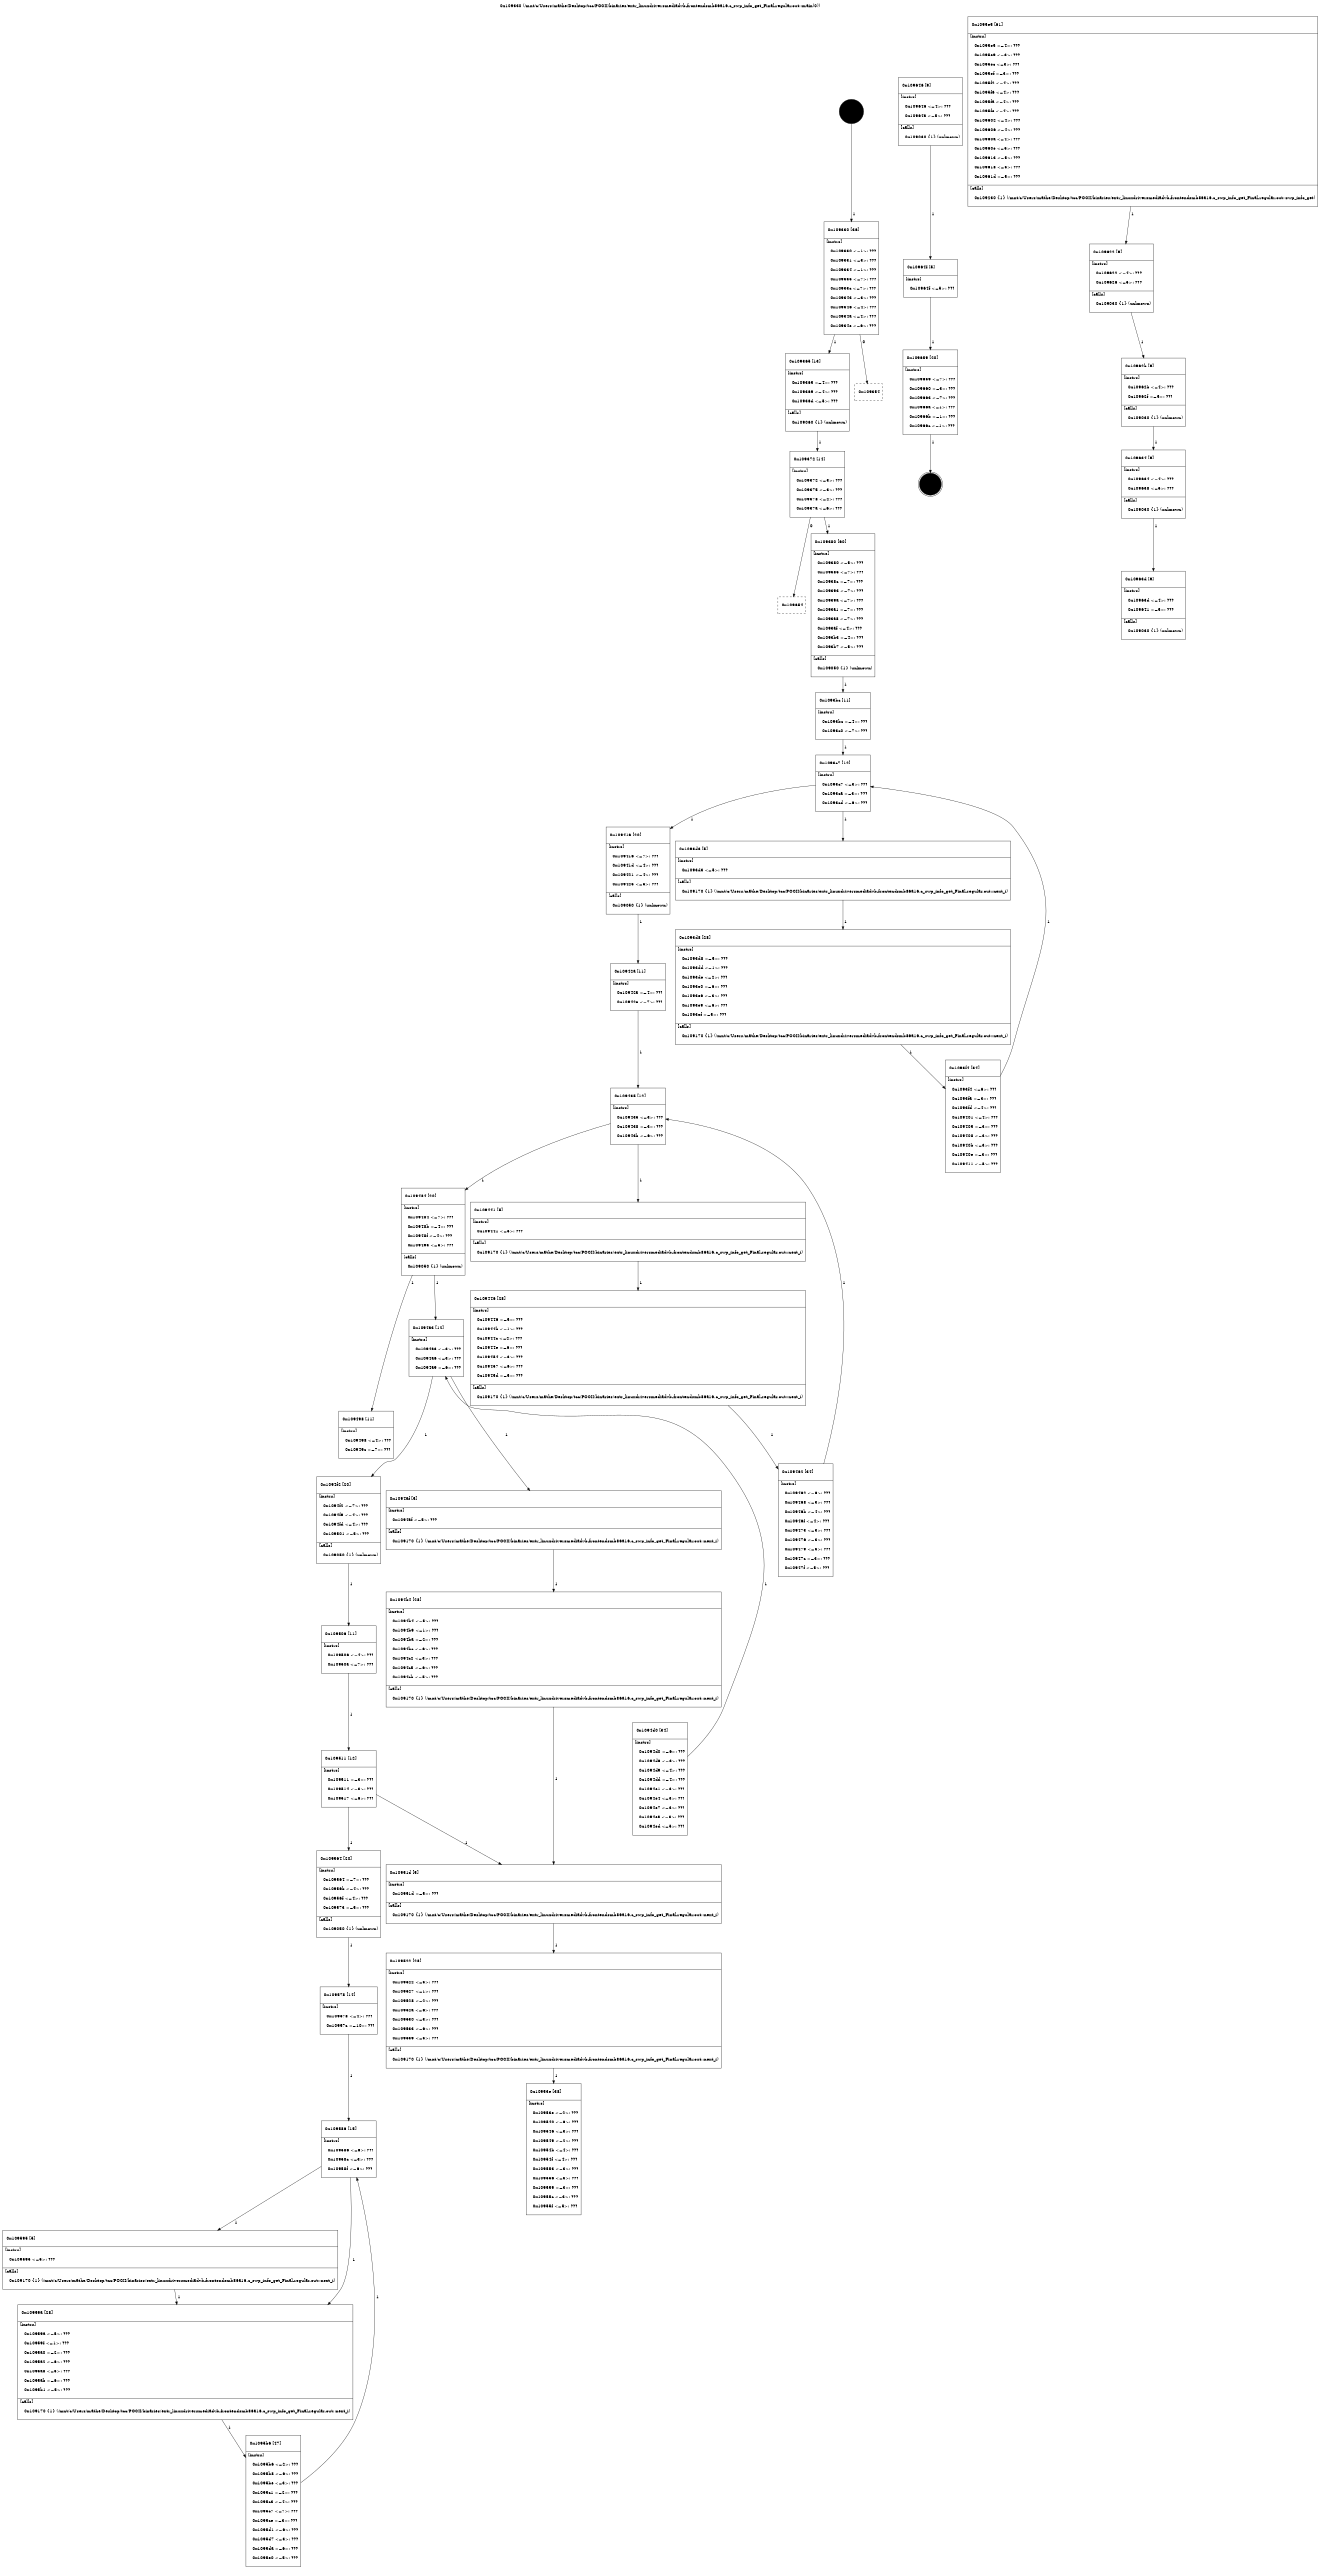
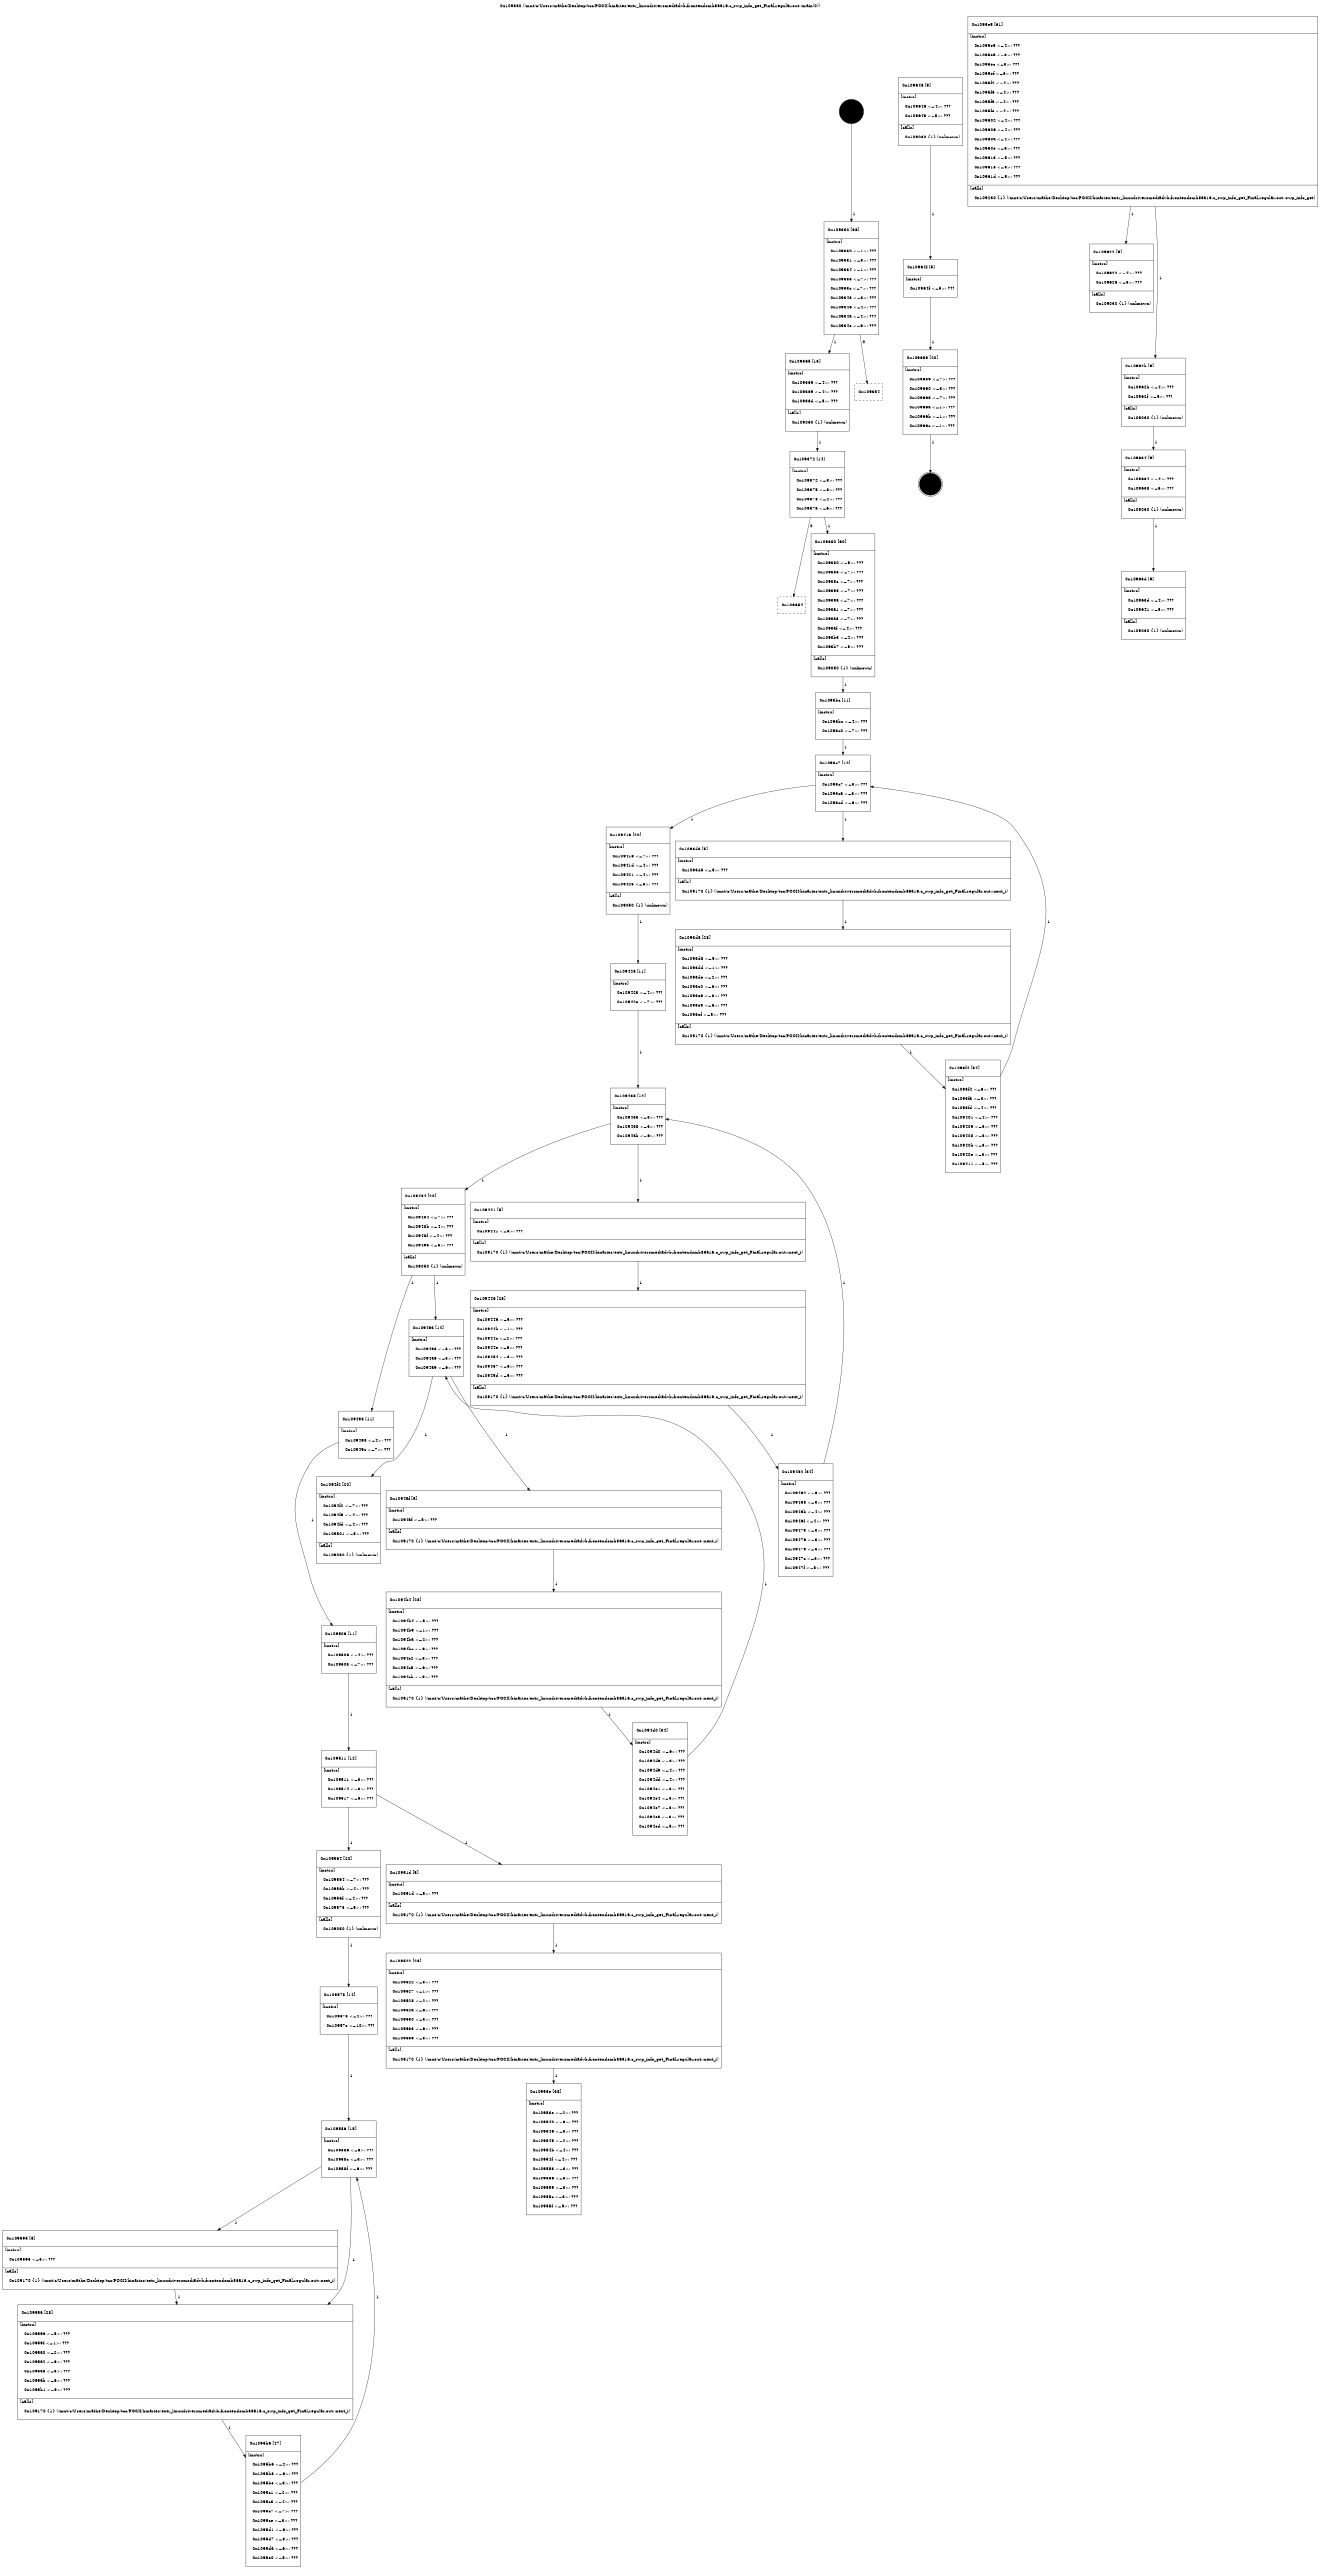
edge "0x109622 [9]" -> "0x10962b [9]": now "0x1095e5 [61]" -> "0x10962b [9]"
edge "0x1094f2 [20]" -> "0x109506 [11]": now "0x109498 [11]" -> "0x109506 [11]"
edge "0x1094b4 [28]" -> "0x10951d [5]": now "0x1094b4 [28]" -> "0x1094d0 [34]"
